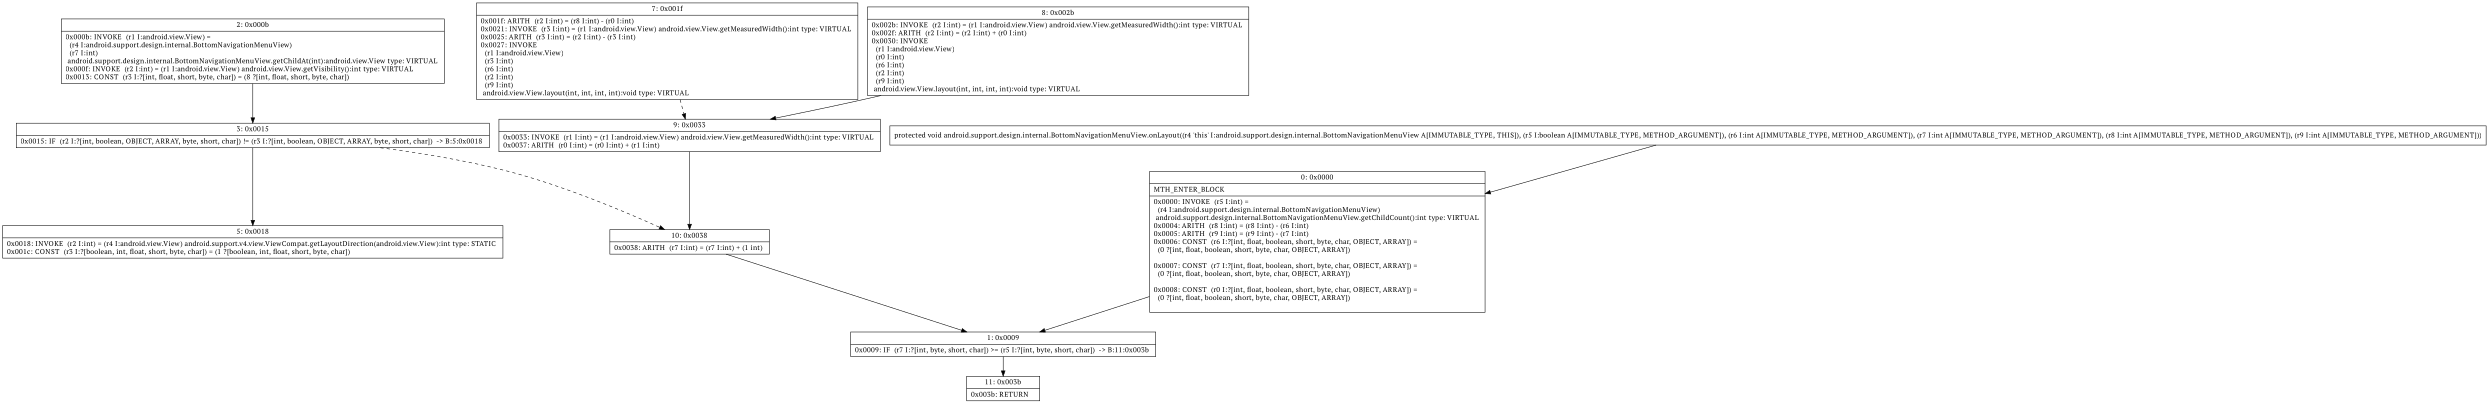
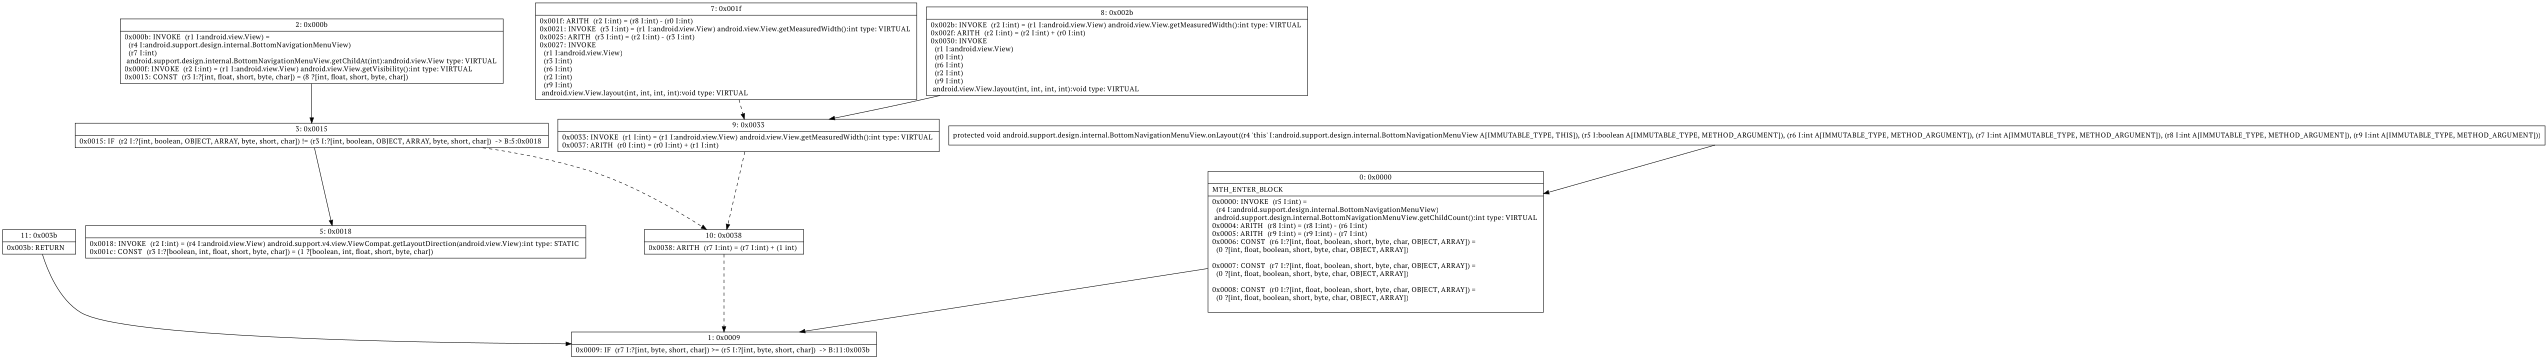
edge "9: 0x0033" -> "10: 0x0038": style solid -> dashed
edge "10: 0x0038" -> "1: 0x0009": style solid -> dashed
edge "1: 0x0009" -> "11: 0x003b": reversed
